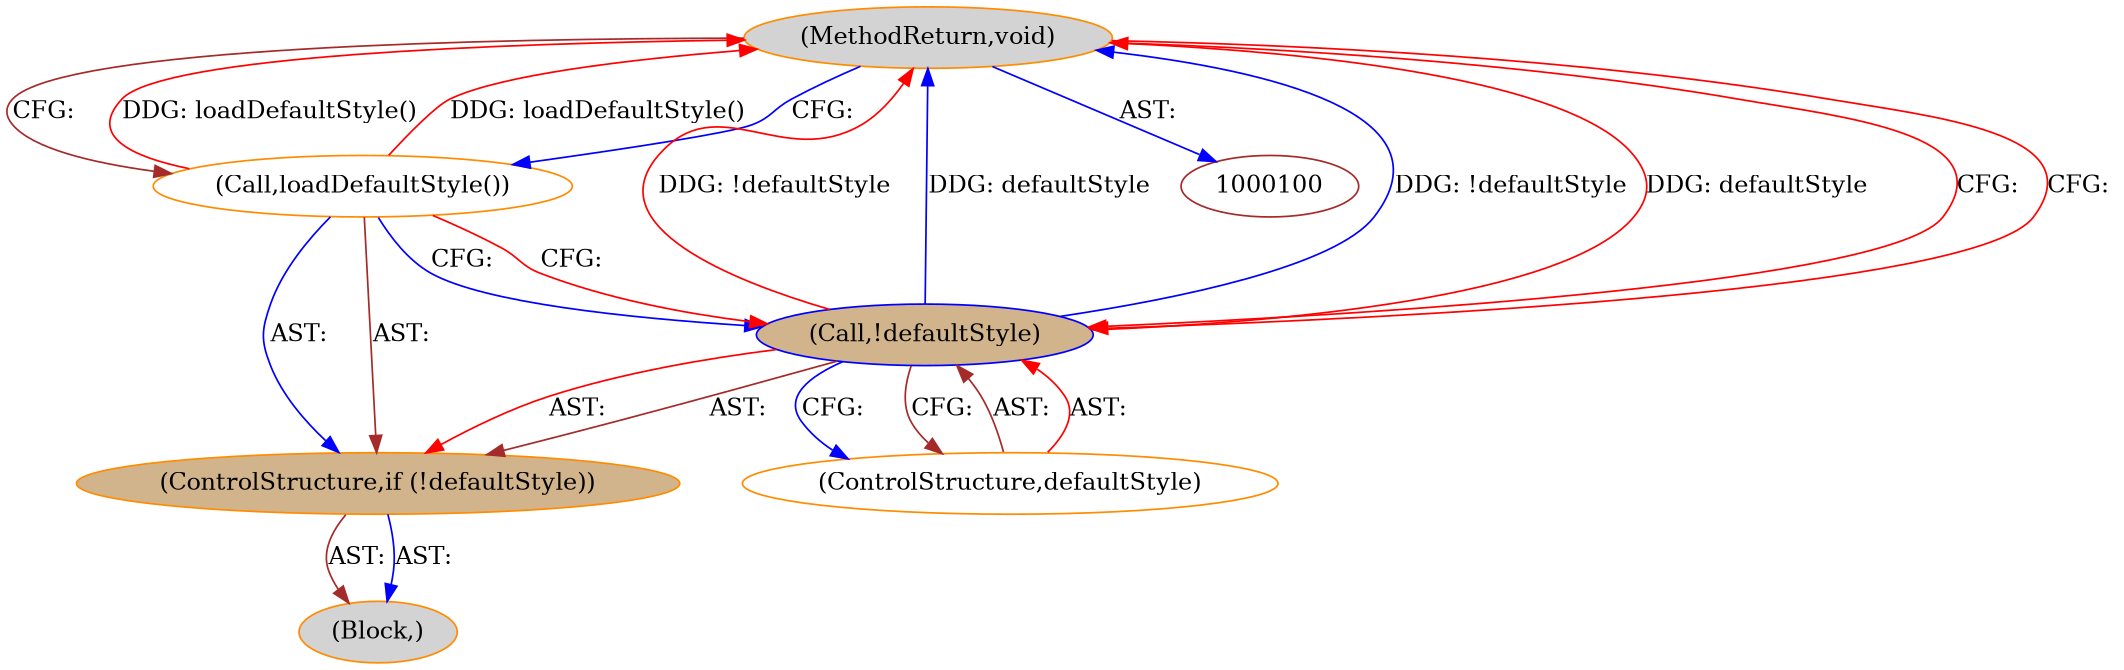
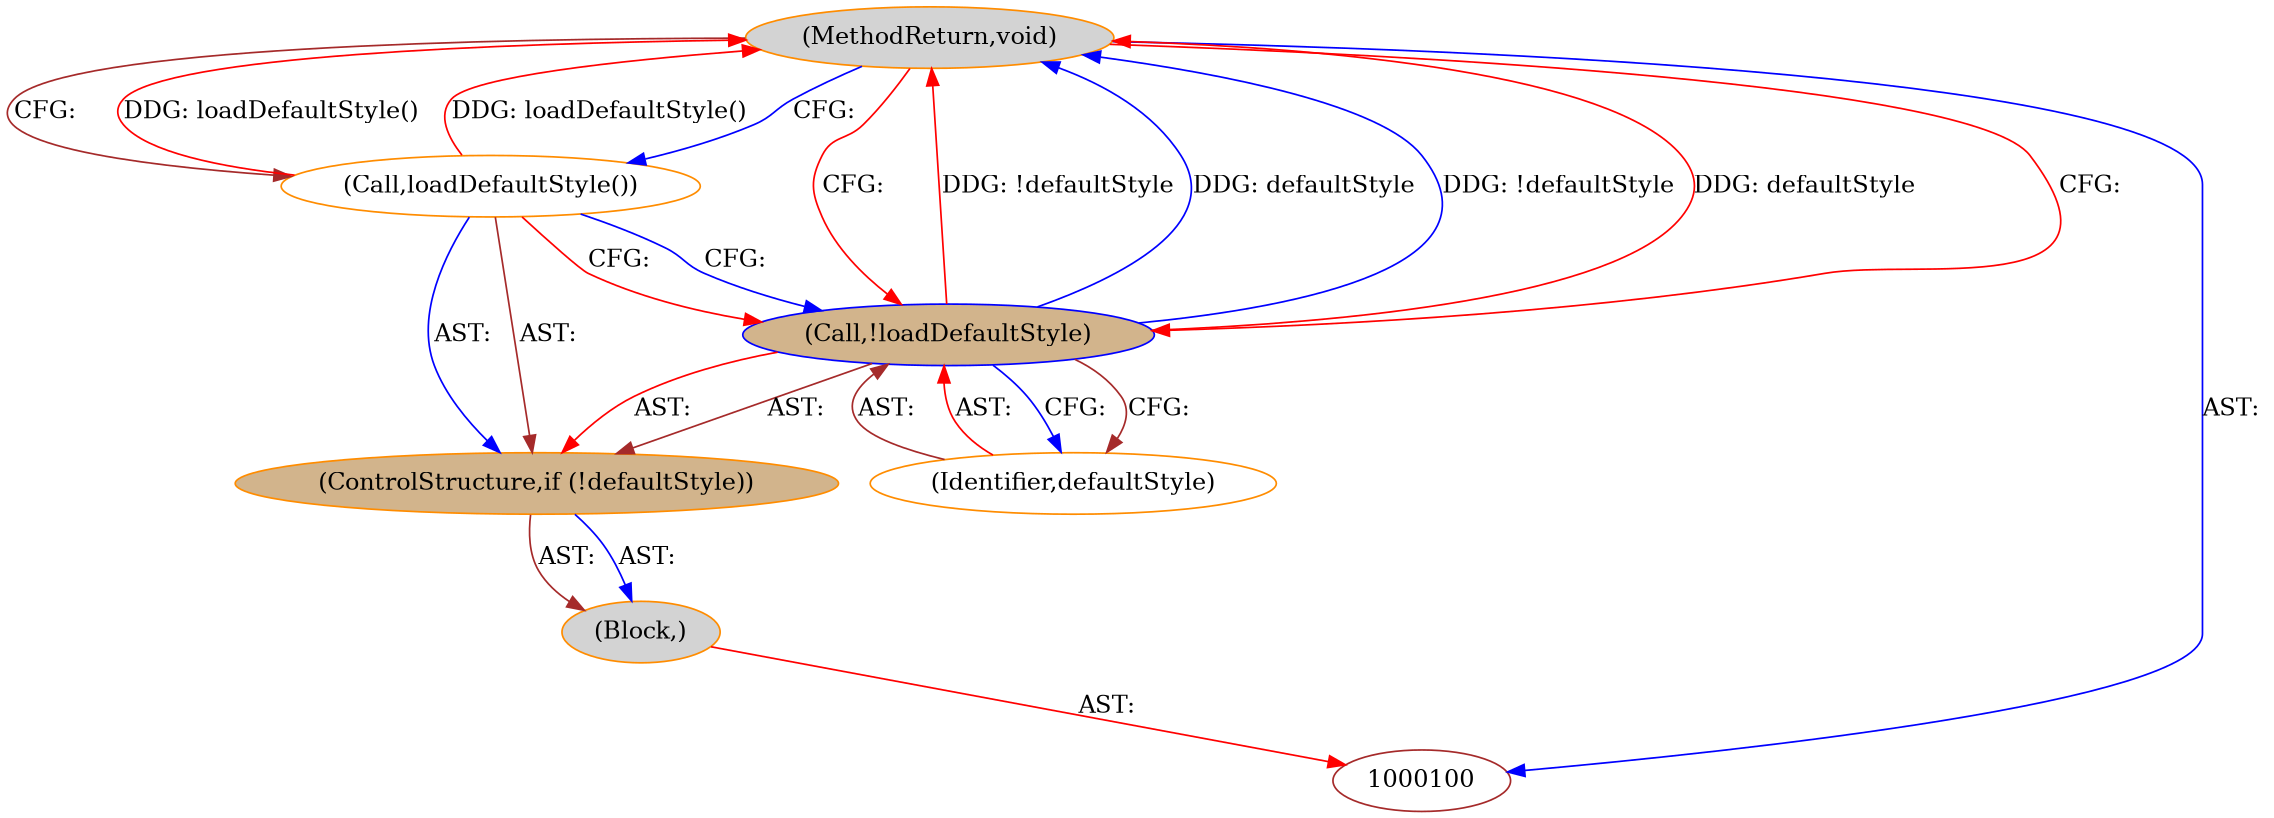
node "(Call,!defaultStyle)": label "(Call,!defaultStyle)" -> "(Call,!loadDefaultStyle)"
node "(ControlStructure,defaultStyle)": label "(ControlStructure,defaultStyle)" -> "(Identifier,defaultStyle)"
edge "(Block,)" -> "1000100": added, label "AST:"
